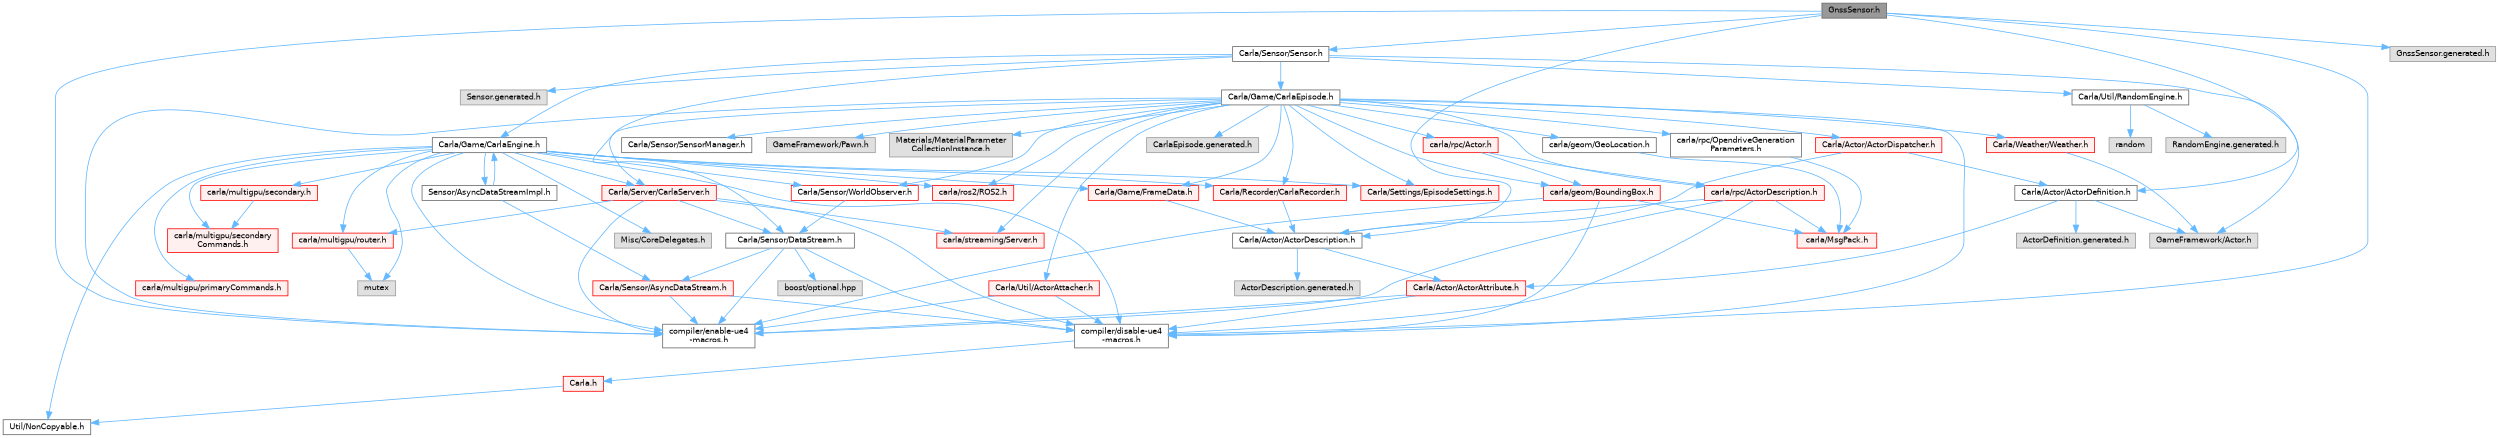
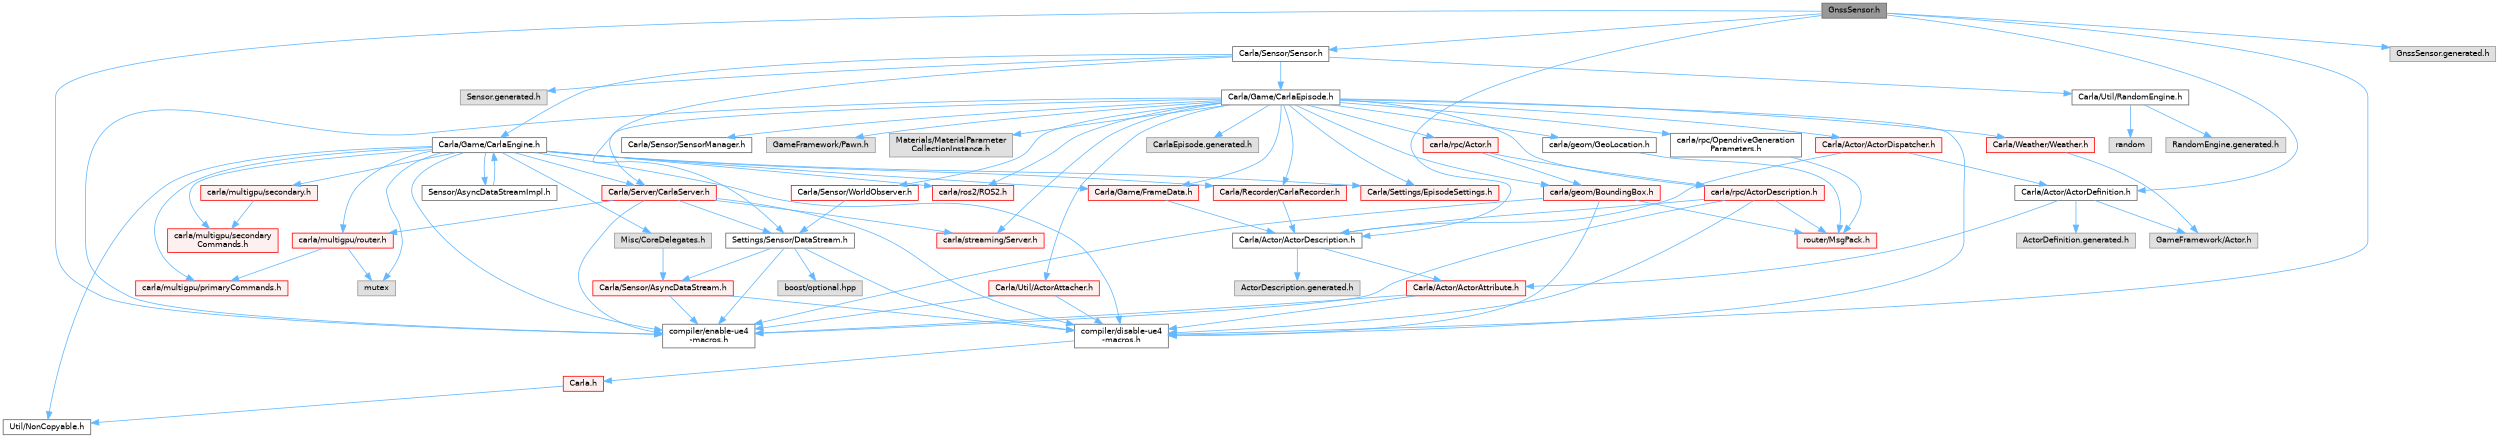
edge "Carla/Sensor/Sensor.h" -> "GameFramework/Actor.h": removed
edge "Carla/Game/CarlaEngine.h" -> "Carla/Sensor/WorldObserver.h": removed
edge "Sensor/AsyncDataStreamImpl.h" -> "Carla/Sensor/AsyncDataStream.h": now "Misc/CoreDelegates.h" -> "Carla/Sensor/AsyncDataStream.h"
node "Carla/Sensor/DataStream.h": label "Carla/Sensor/DataStream.h" -> "Settings/Sensor/DataStream.h"
node "carla/MsgPack.h": label "carla/MsgPack.h" -> "router/MsgPack.h"
edge "carla/multigpu/router.h" -> "carla/multigpu/primaryCommands.h": added
